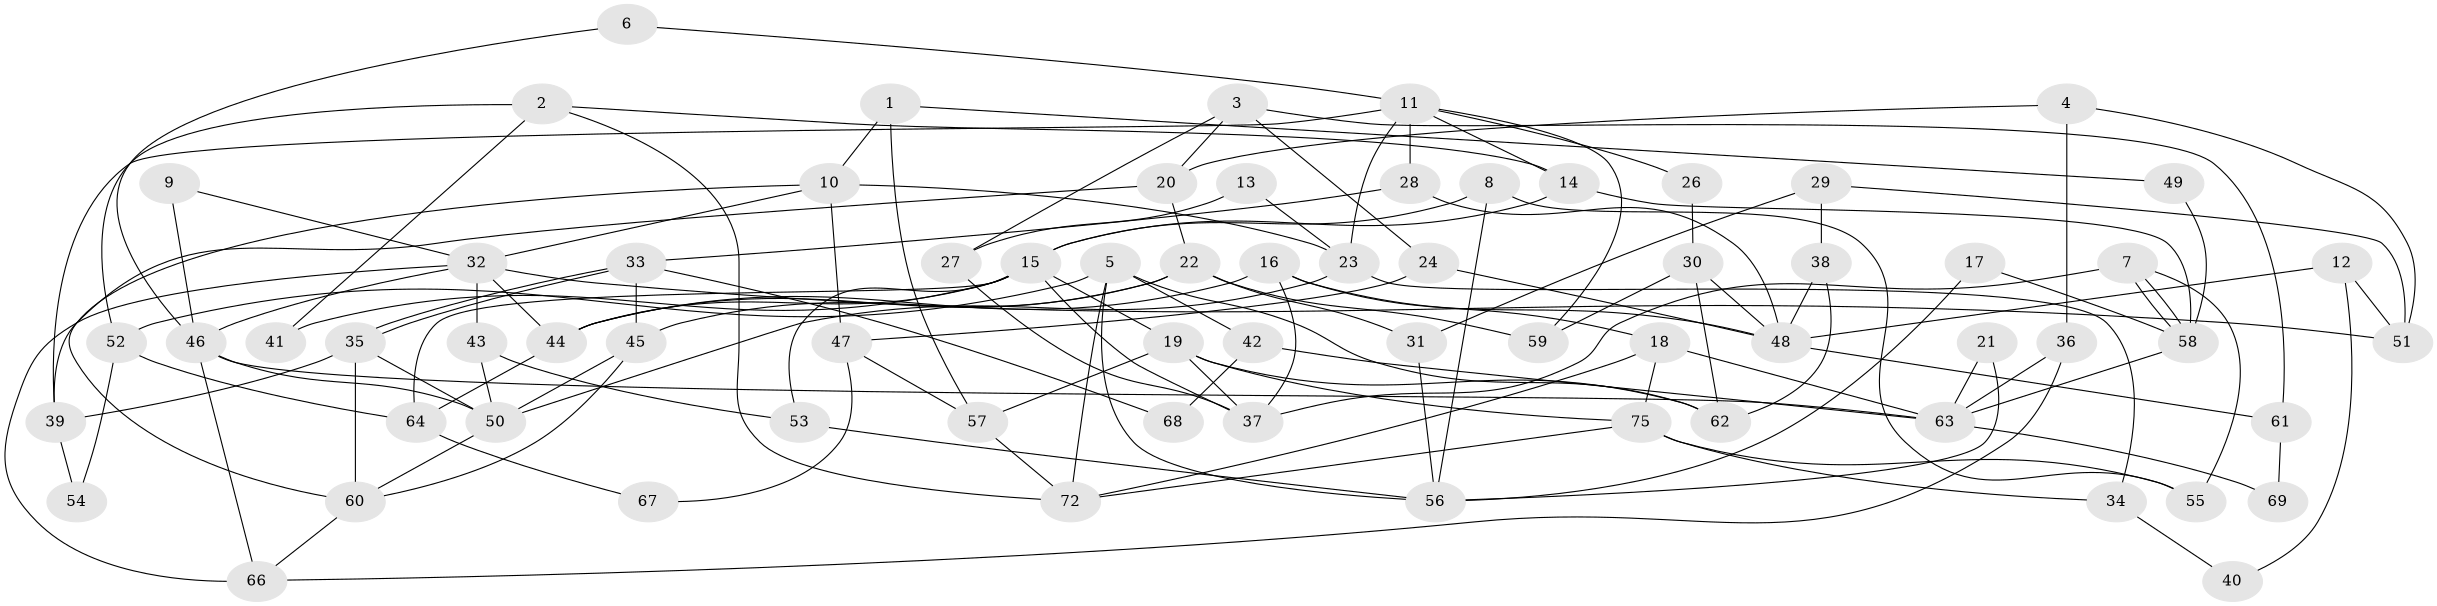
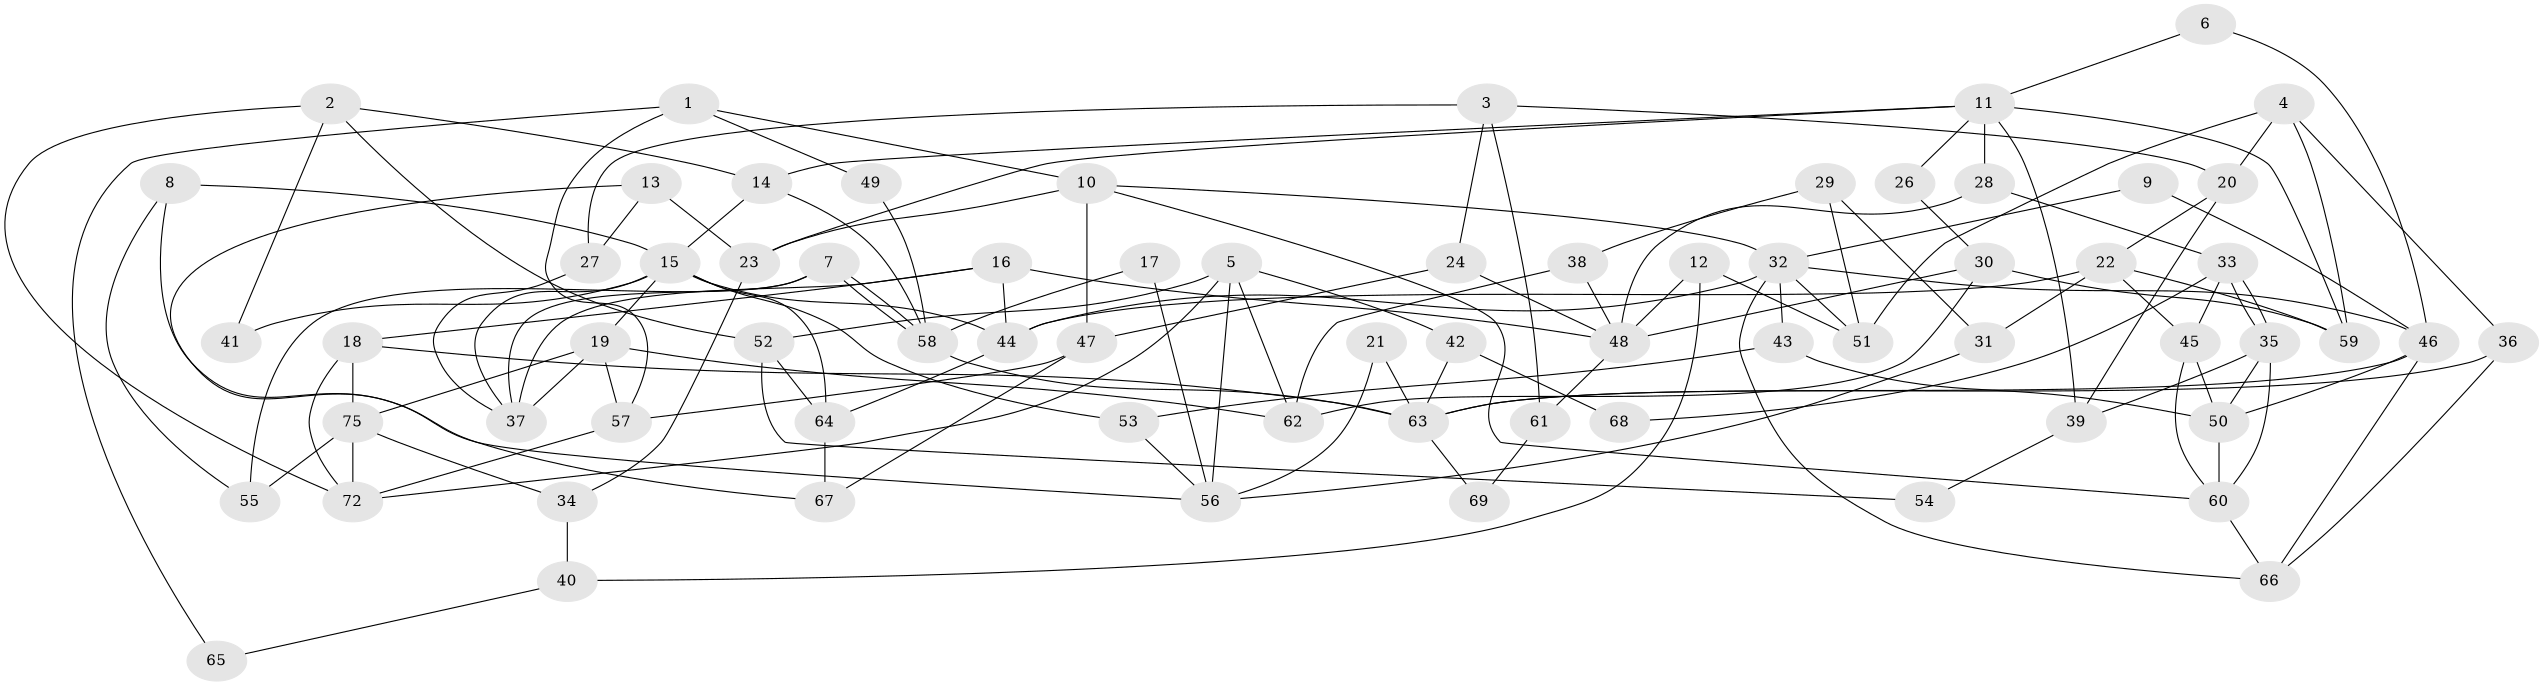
edge "4" -- "59": added
edge "13" -- "67": added
edge "23" -- "50": removed
node "65": added
